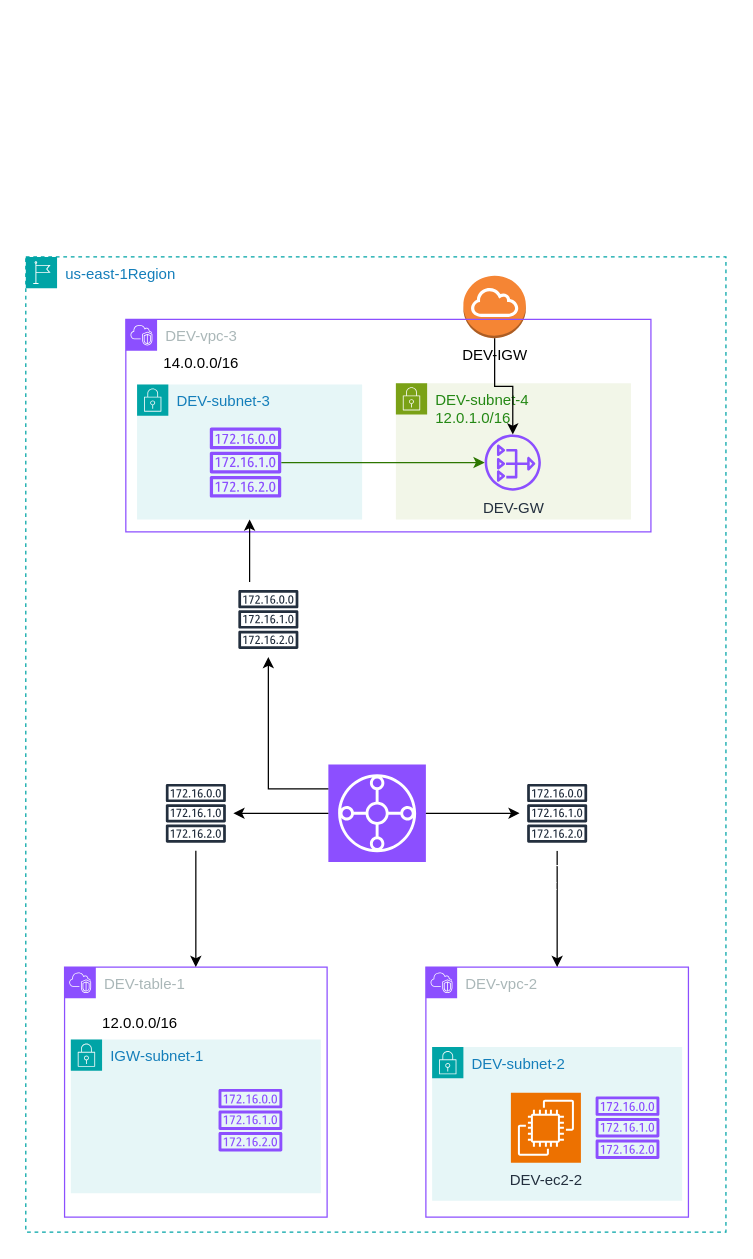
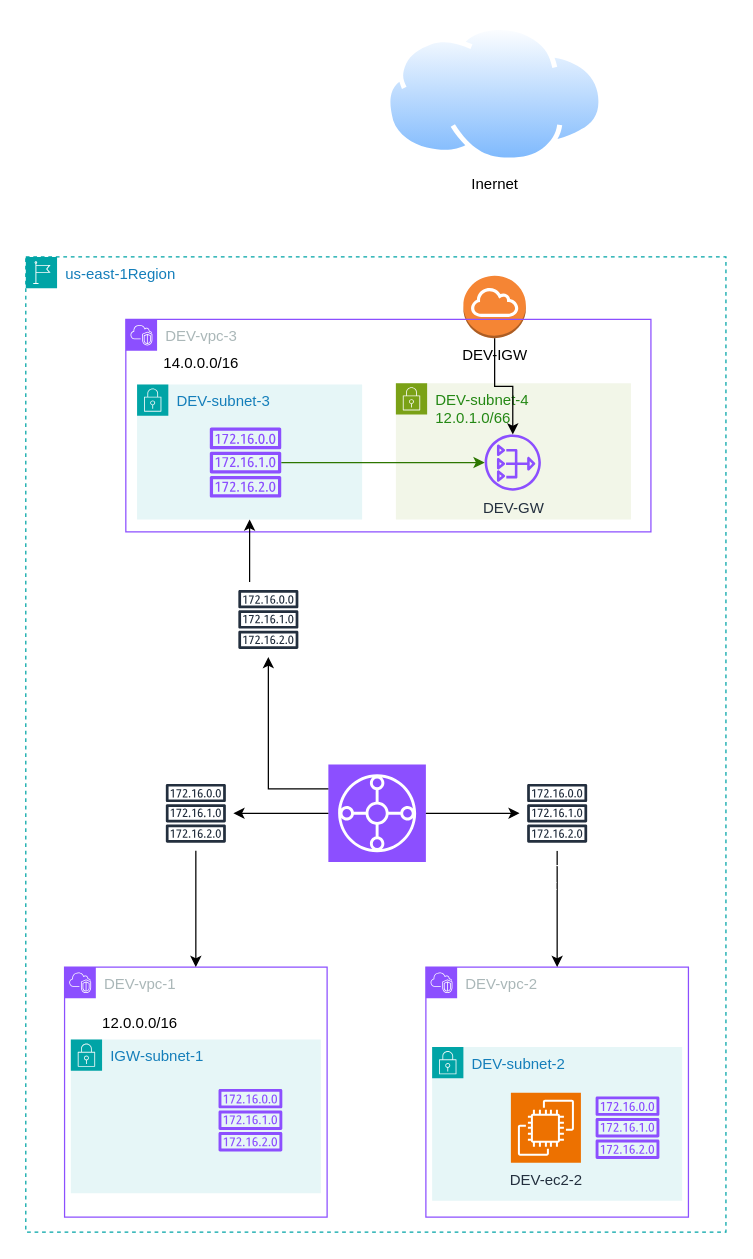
node "Inernet": added
node "DEV-subnet-4 12.0.1.0/16": label "DEV-subnet-4 12.0.1.0/16" -> "DEV-subnet-4 12.0.1.0/66"
node "DEV-table-1": label "DEV-table-1" -> "DEV-vpc-1"
